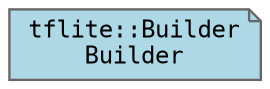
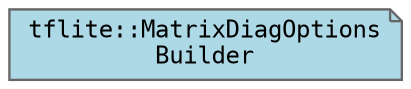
node "tflite::Builder Builder": label "tflite::Builder Builder" -> "tflite::MatrixDiagOptions Builder"
